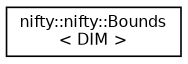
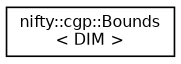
node "nifty::nifty::Bounds < DIM >": label "nifty::nifty::Bounds < DIM >" -> "nifty::cgp::Bounds < DIM >"
